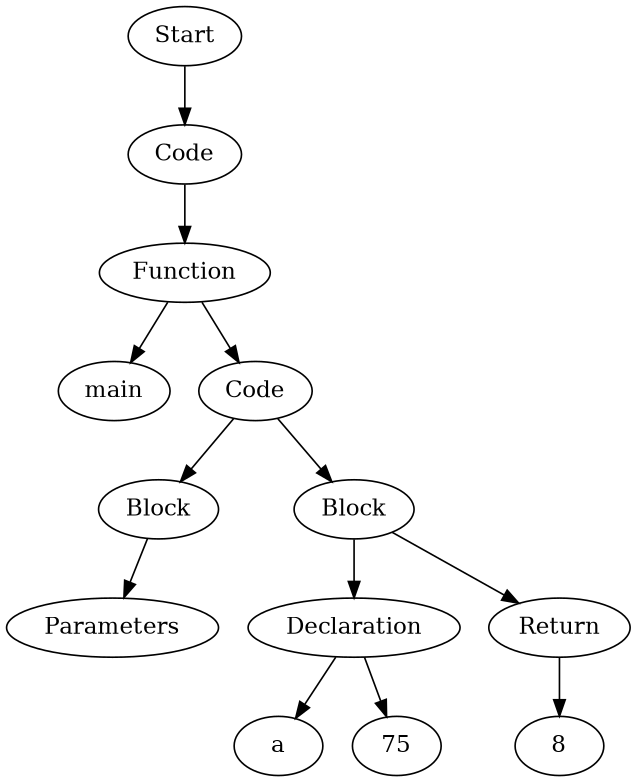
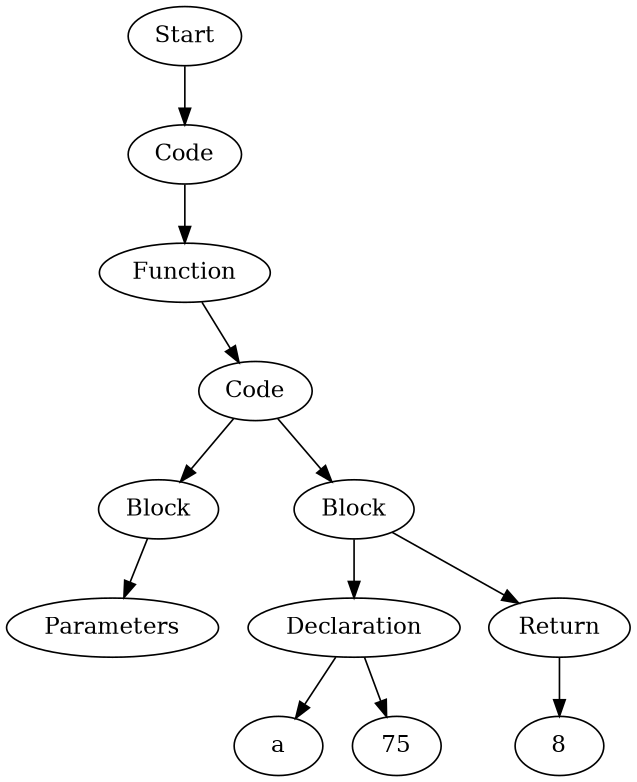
node "main": removed
